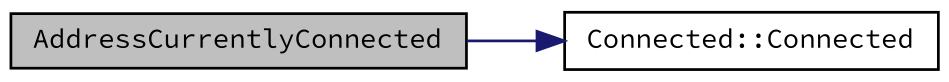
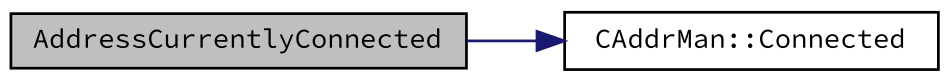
node "Connected::Connected": label "Connected::Connected" -> "CAddrMan::Connected"
